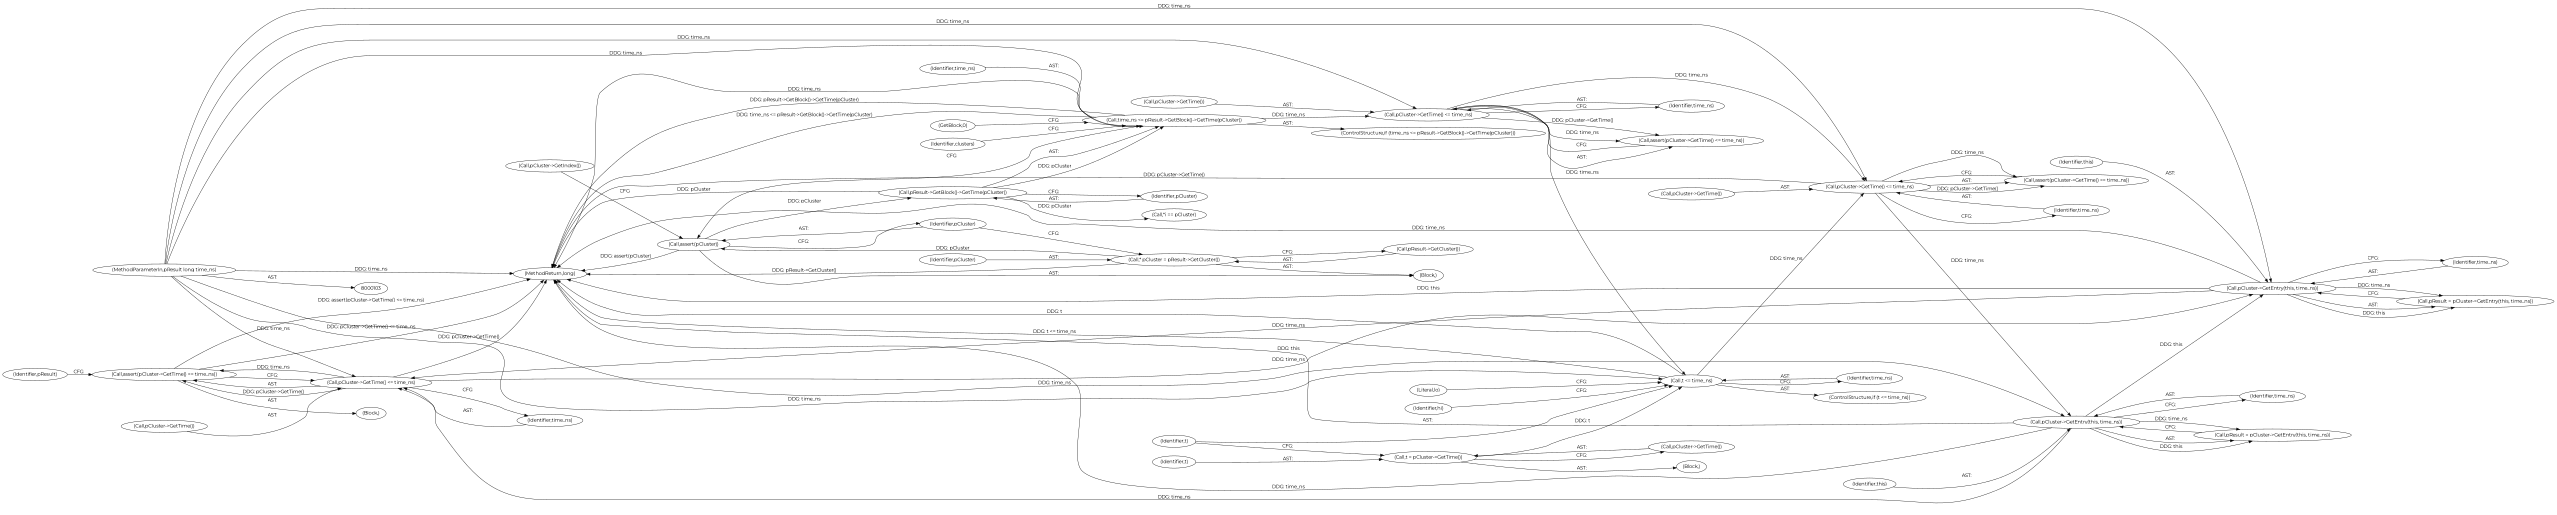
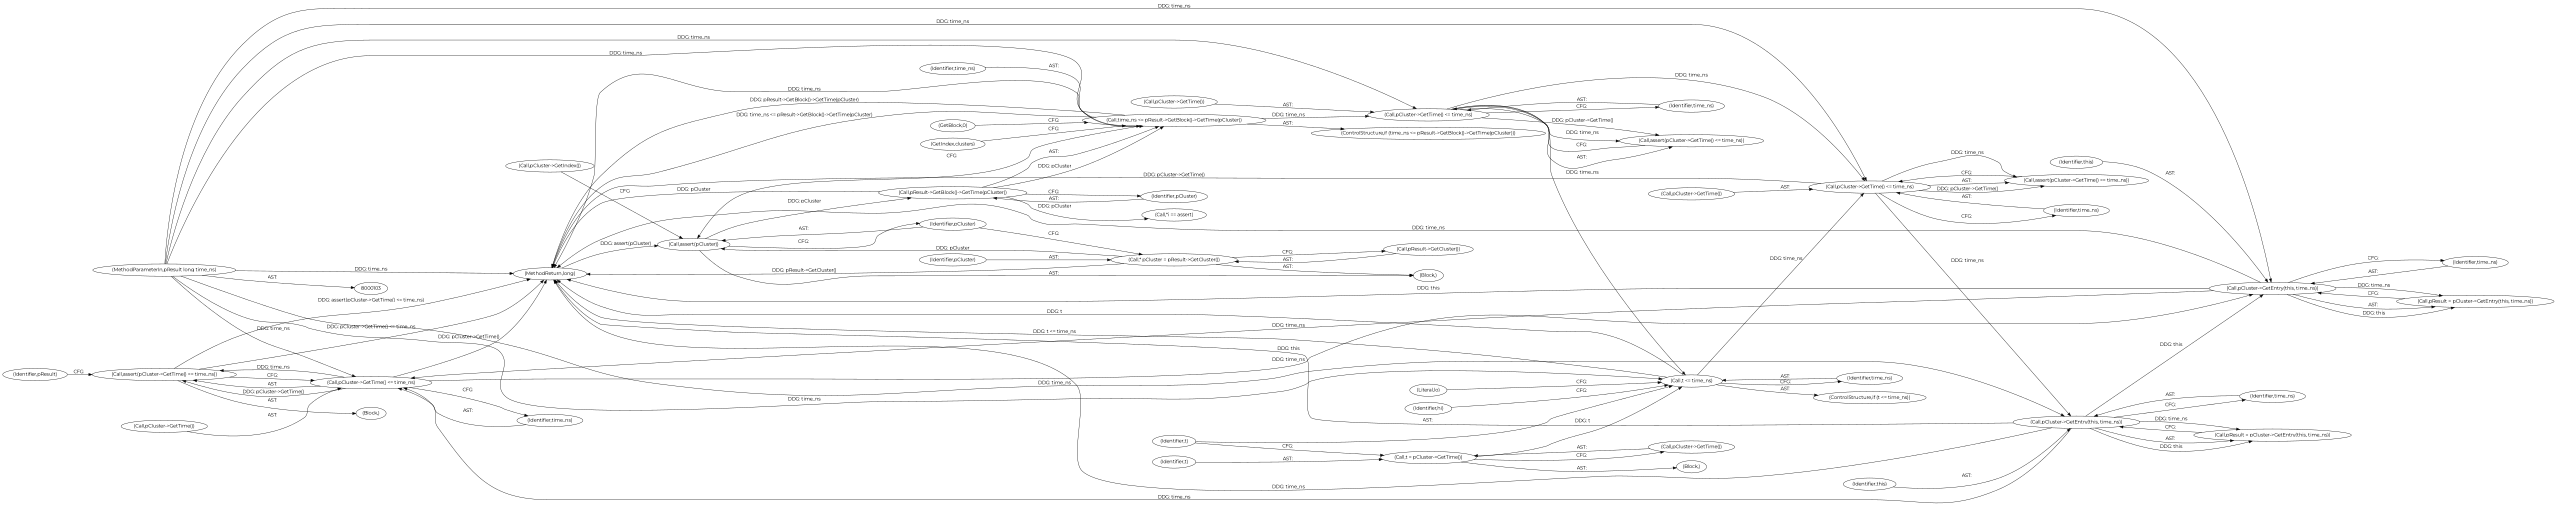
node "(Identifier,clusters)": label "(Identifier,clusters)" -> "(GetIndex,clusters)"
node "(Call,*i == pCluster)": label "(Call,*i == pCluster)" -> "(Call,*i == assert)"
edge "(Call,assert(pCluster))" -> "(MethodReturn,long)": reversed
